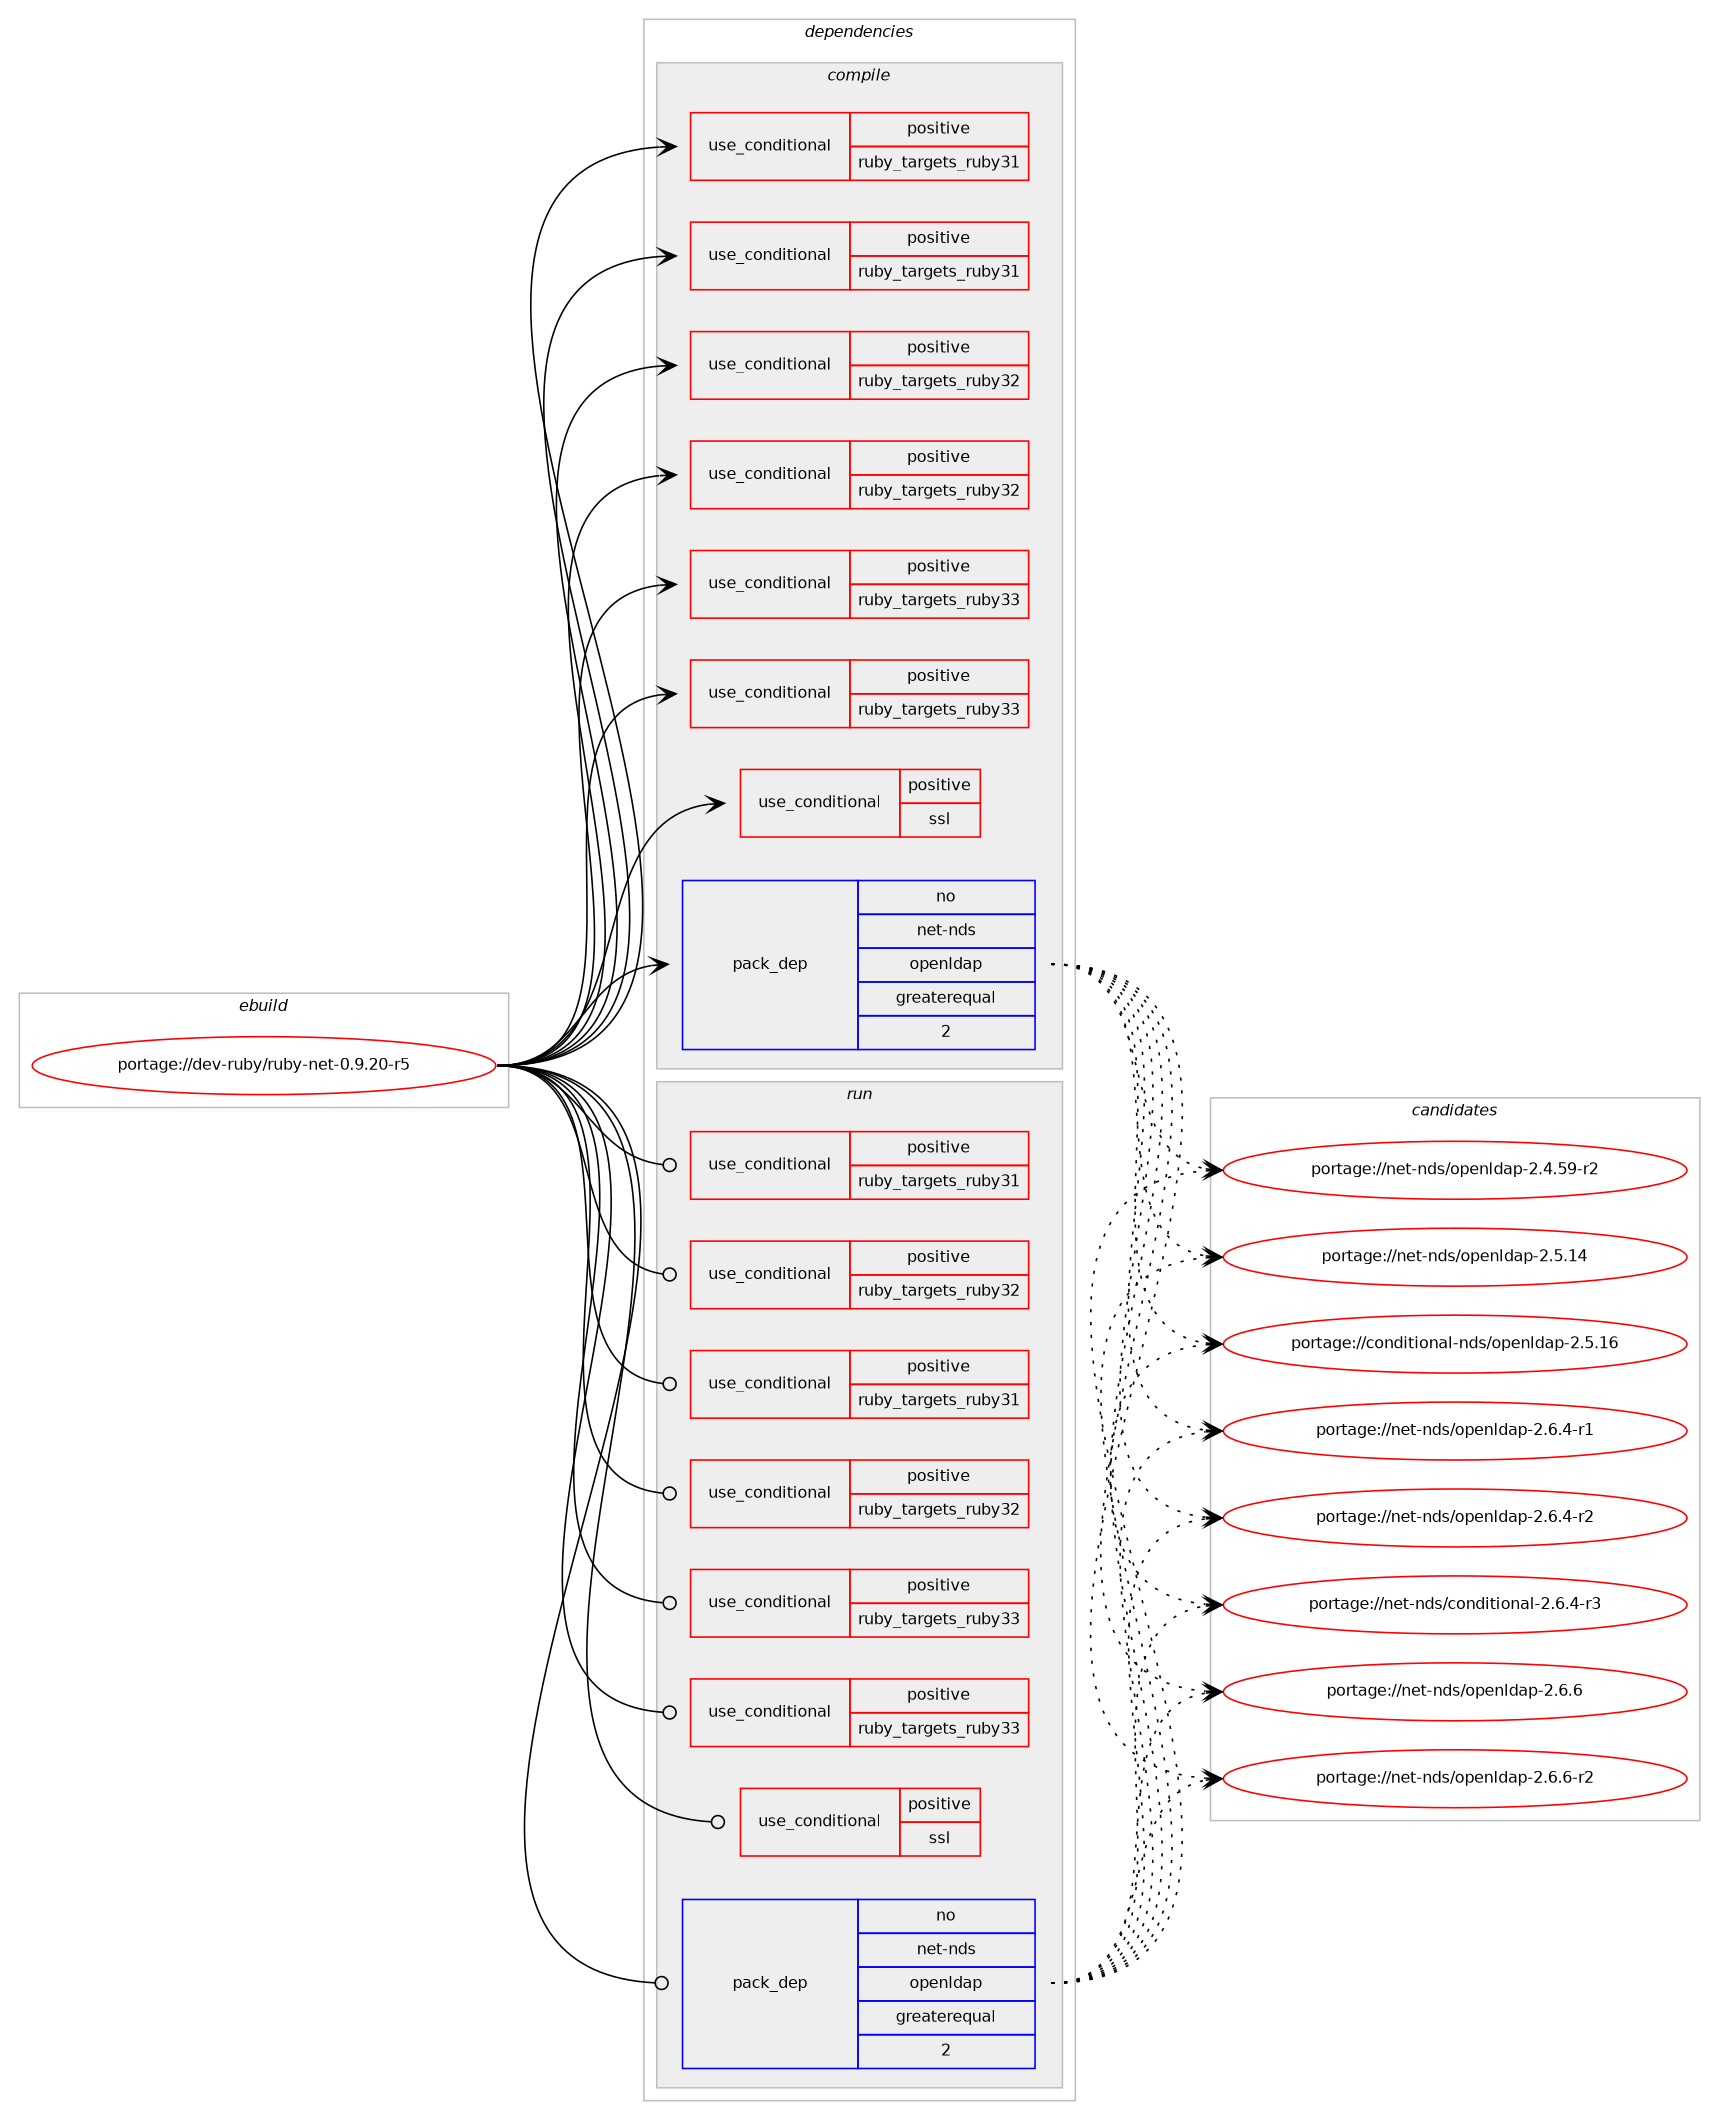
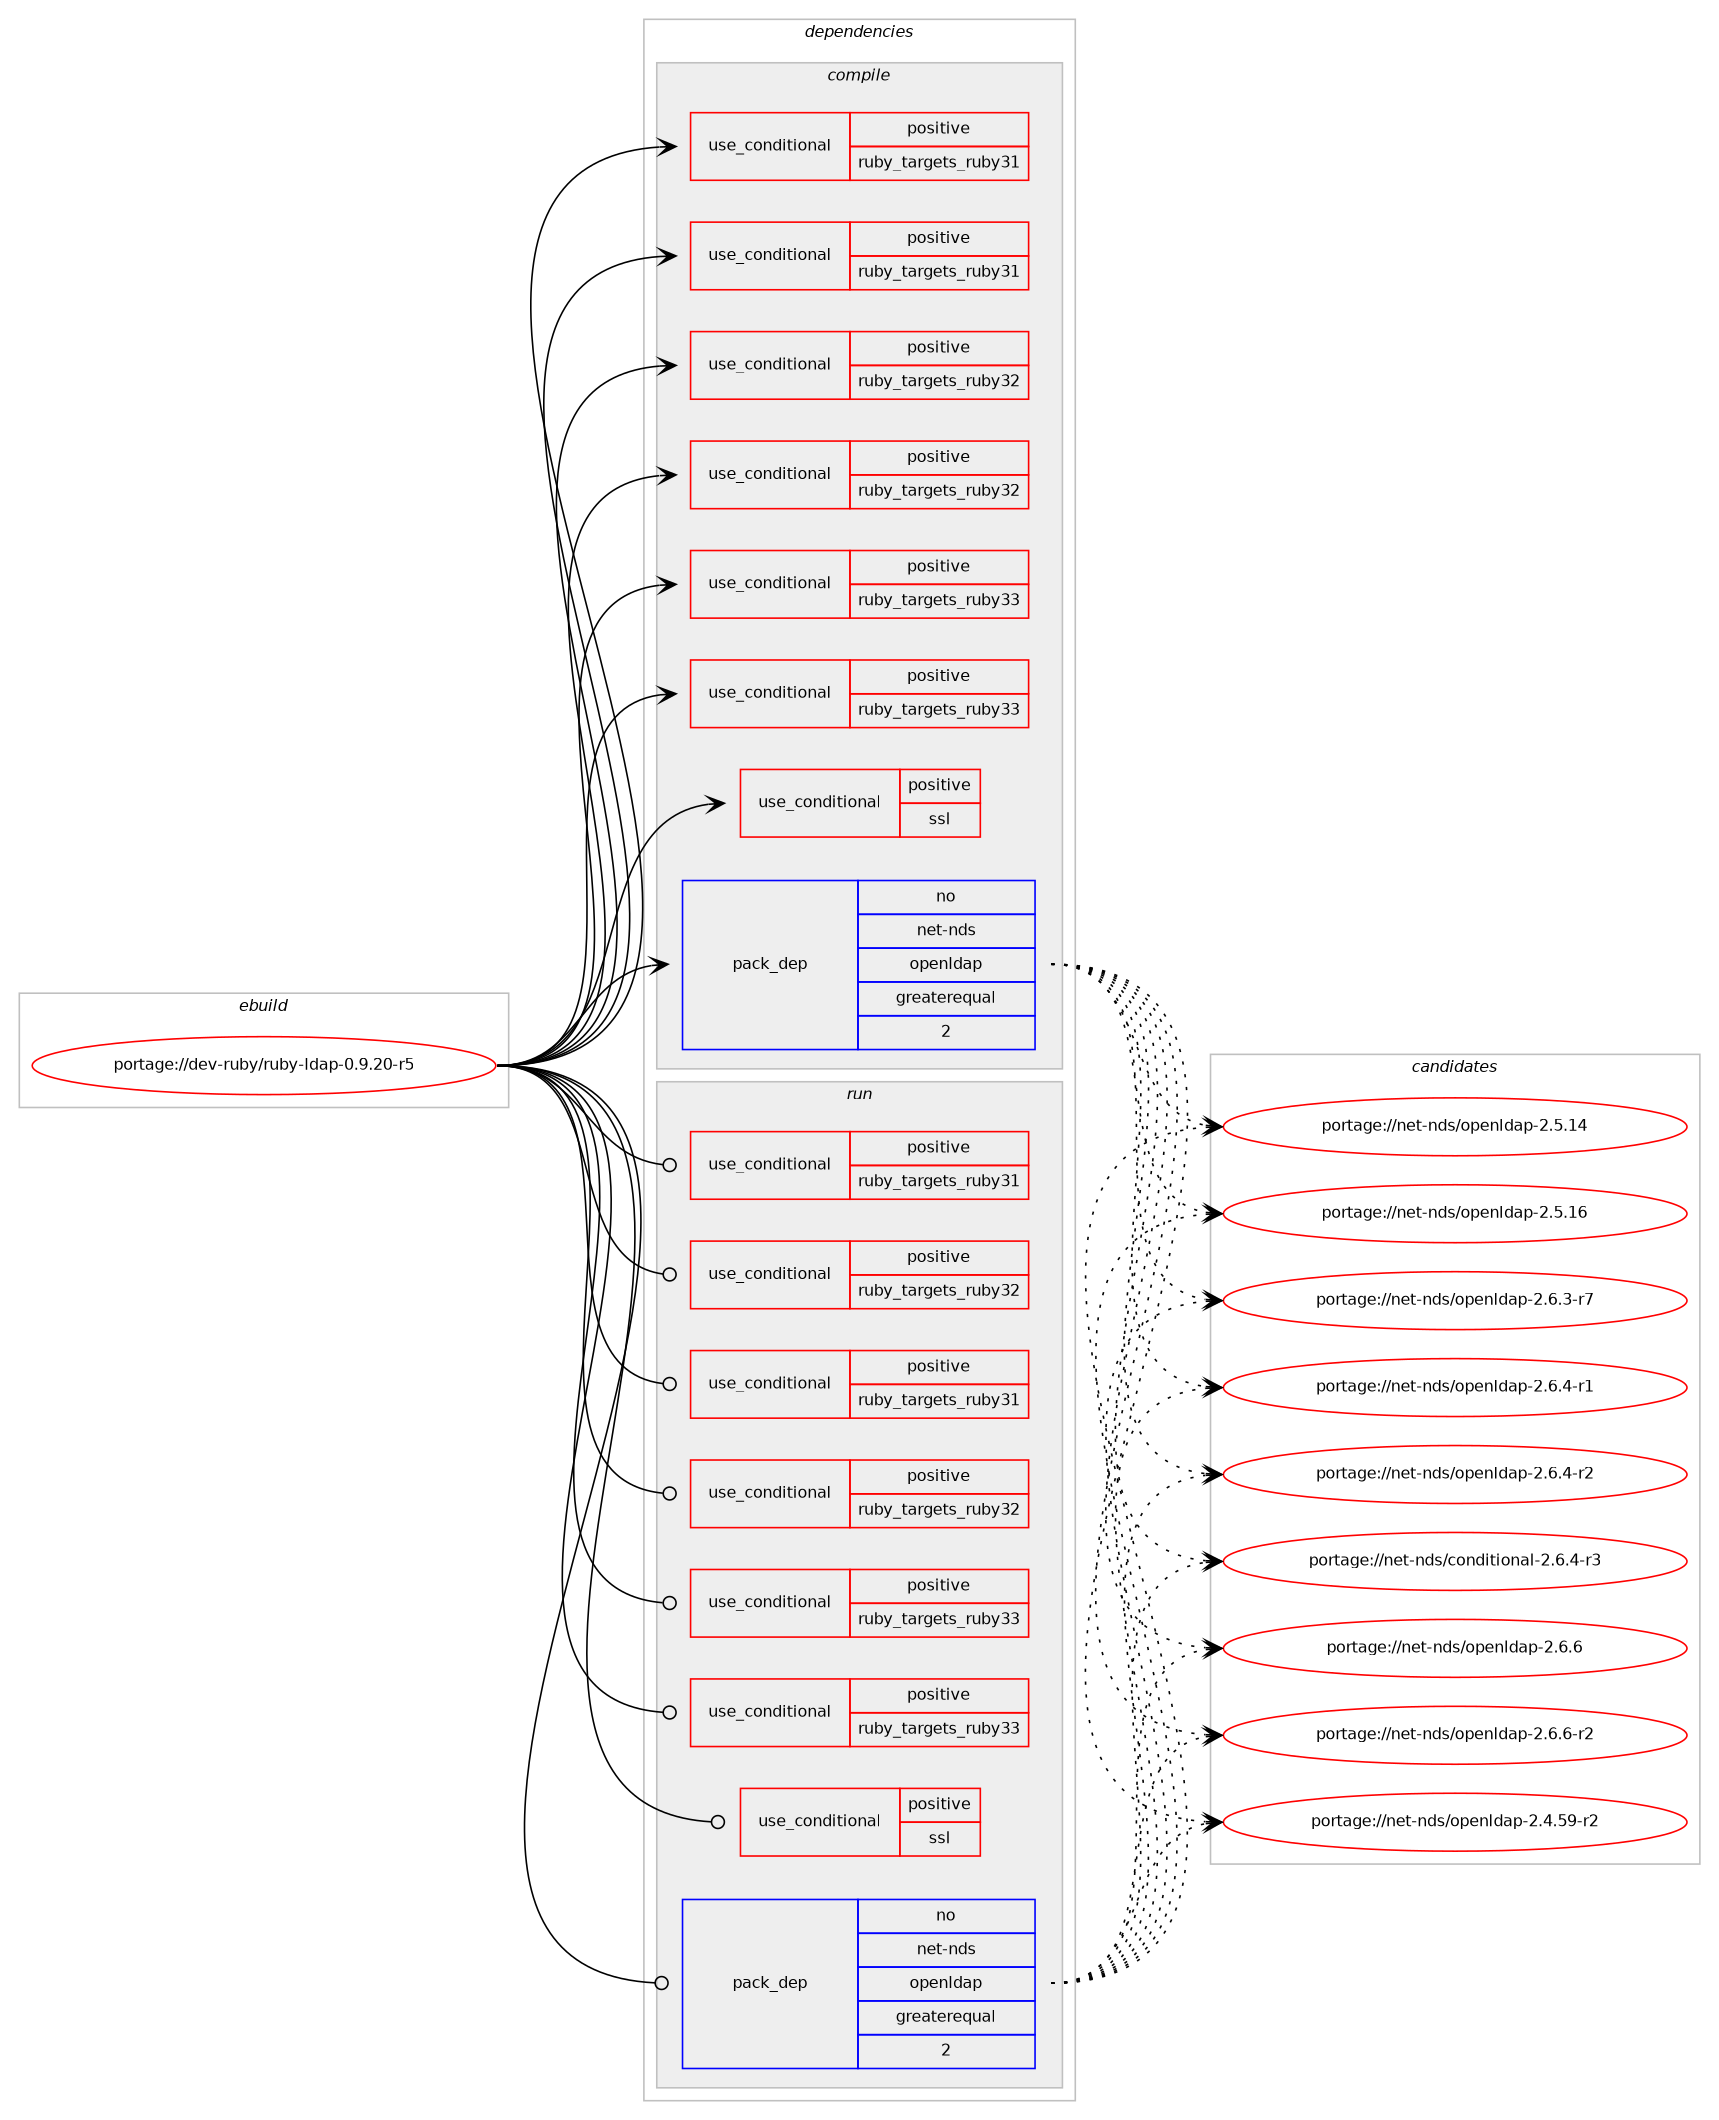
node "portage://dev-ruby/ruby-net-0.9.20-r5": label "portage://dev-ruby/ruby-net-0.9.20-r5" -> "portage://dev-ruby/ruby-ldap-0.9.20-r5"
node "portage://net-nds/openldap-2.6.3-r7": added
node "portage://conditional-nds/openldap-2.5.16": label "portage://conditional-nds/openldap-2.5.16" -> "portage://net-nds/openldap-2.5.16"
